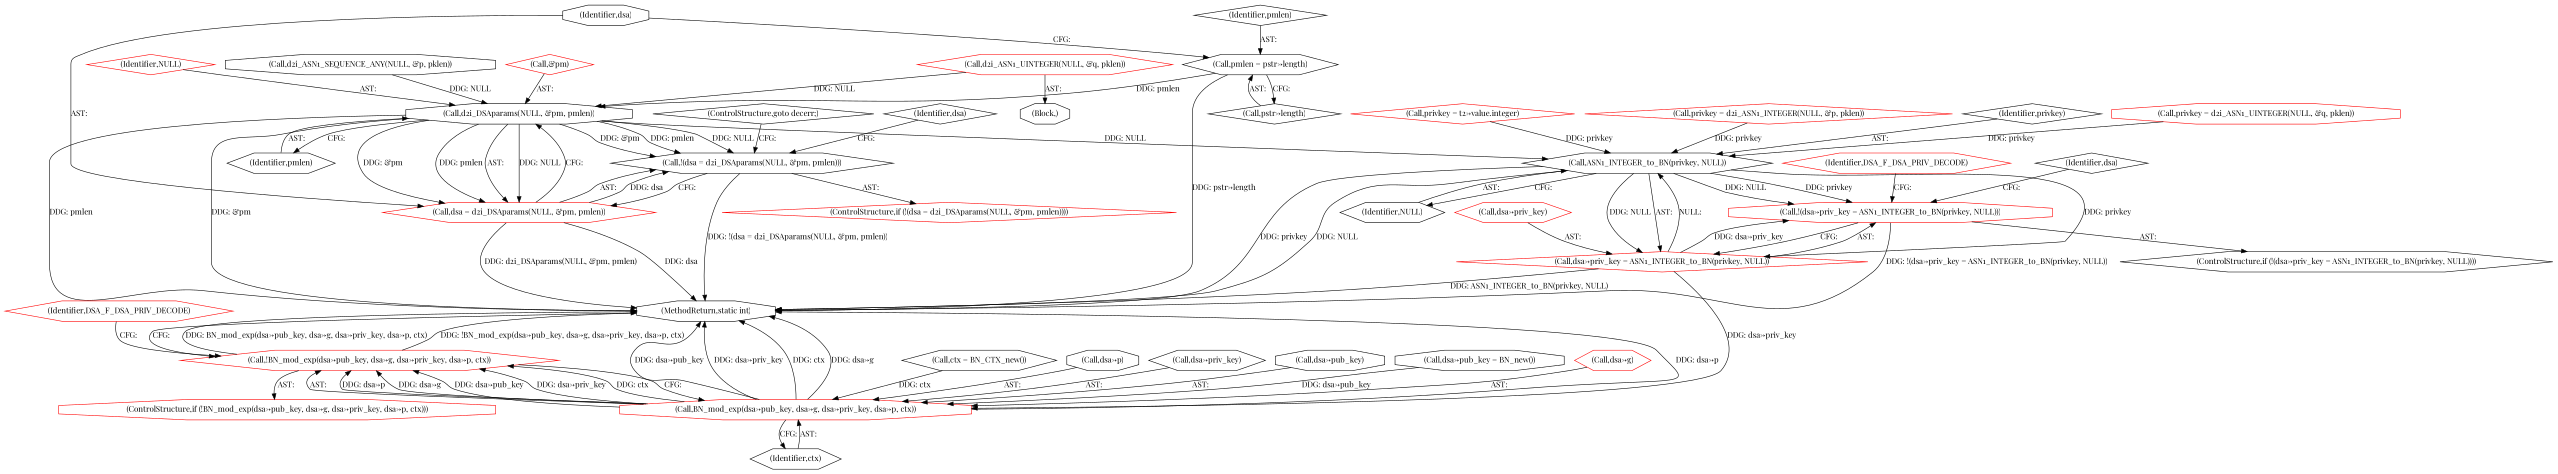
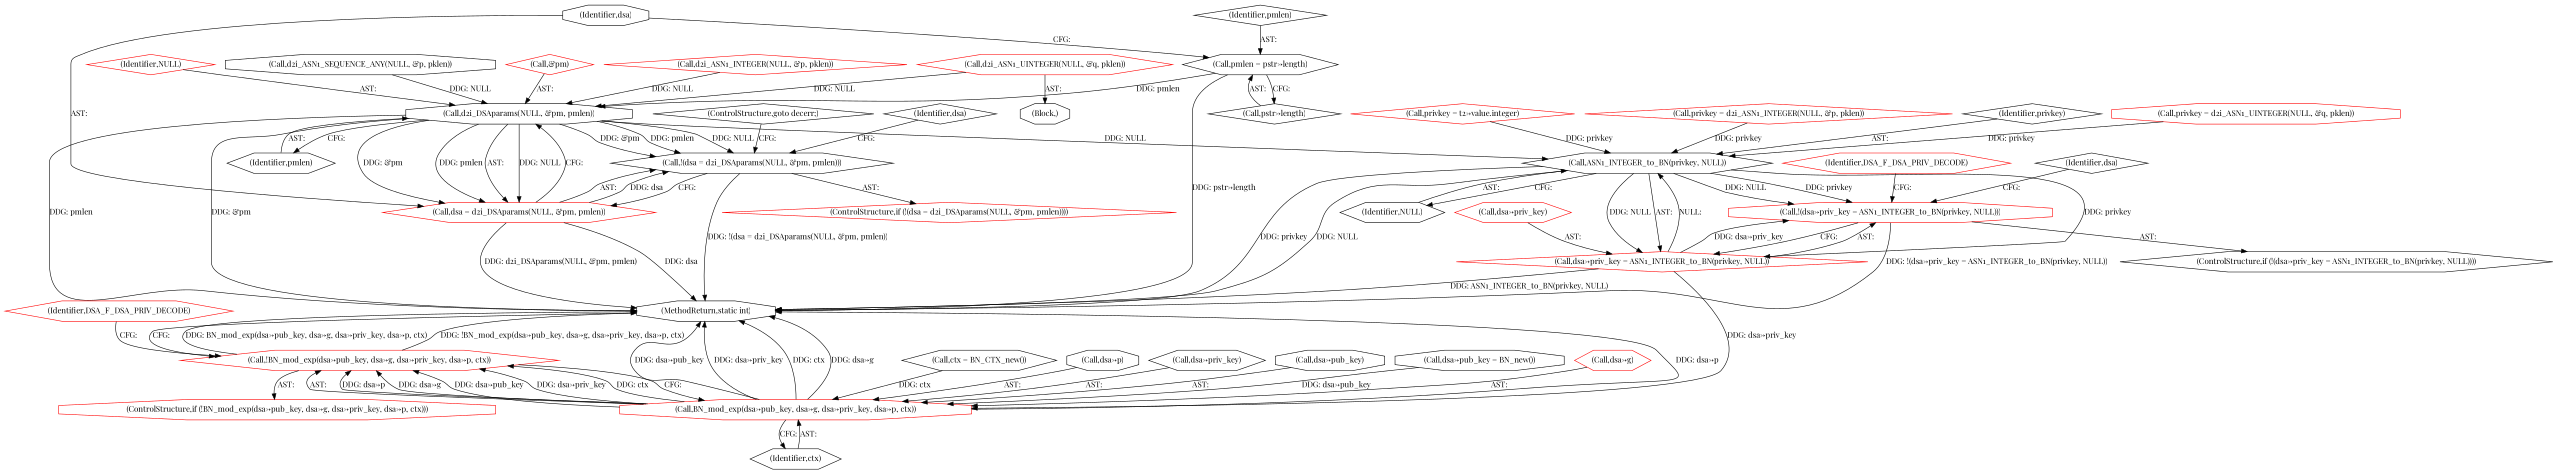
node "(Call,d2i_ASN1_INTEGER(NULL, &p, pklen))": added
